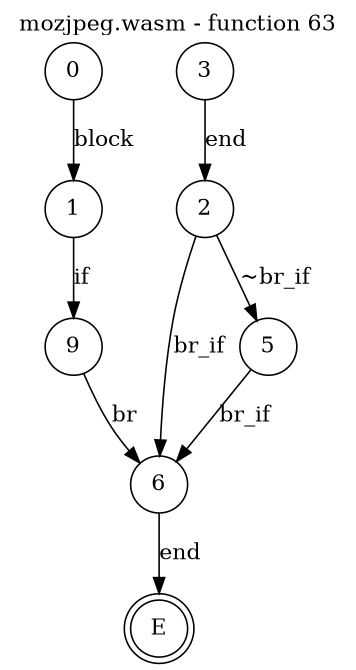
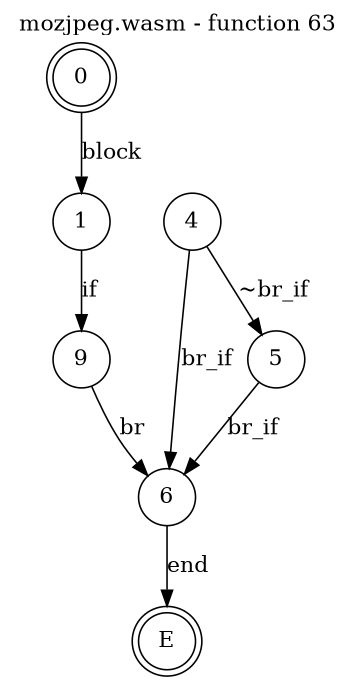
node "0": shape circle -> doublecircle
node "3": removed
node "2": label "2" -> "4"
